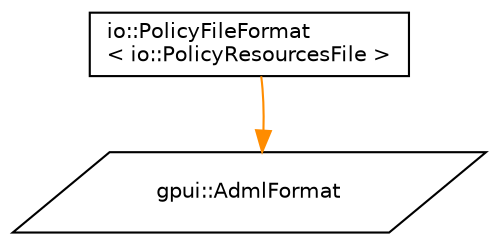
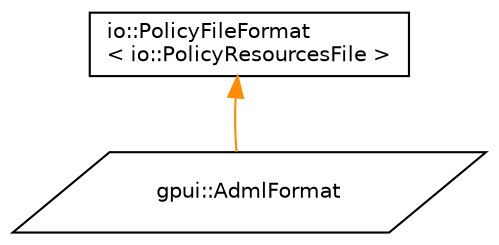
edge "io::PolicyFileFormat < io::PolicyResourcesFile >" -> "gpui::AdmlFormat": reversed
